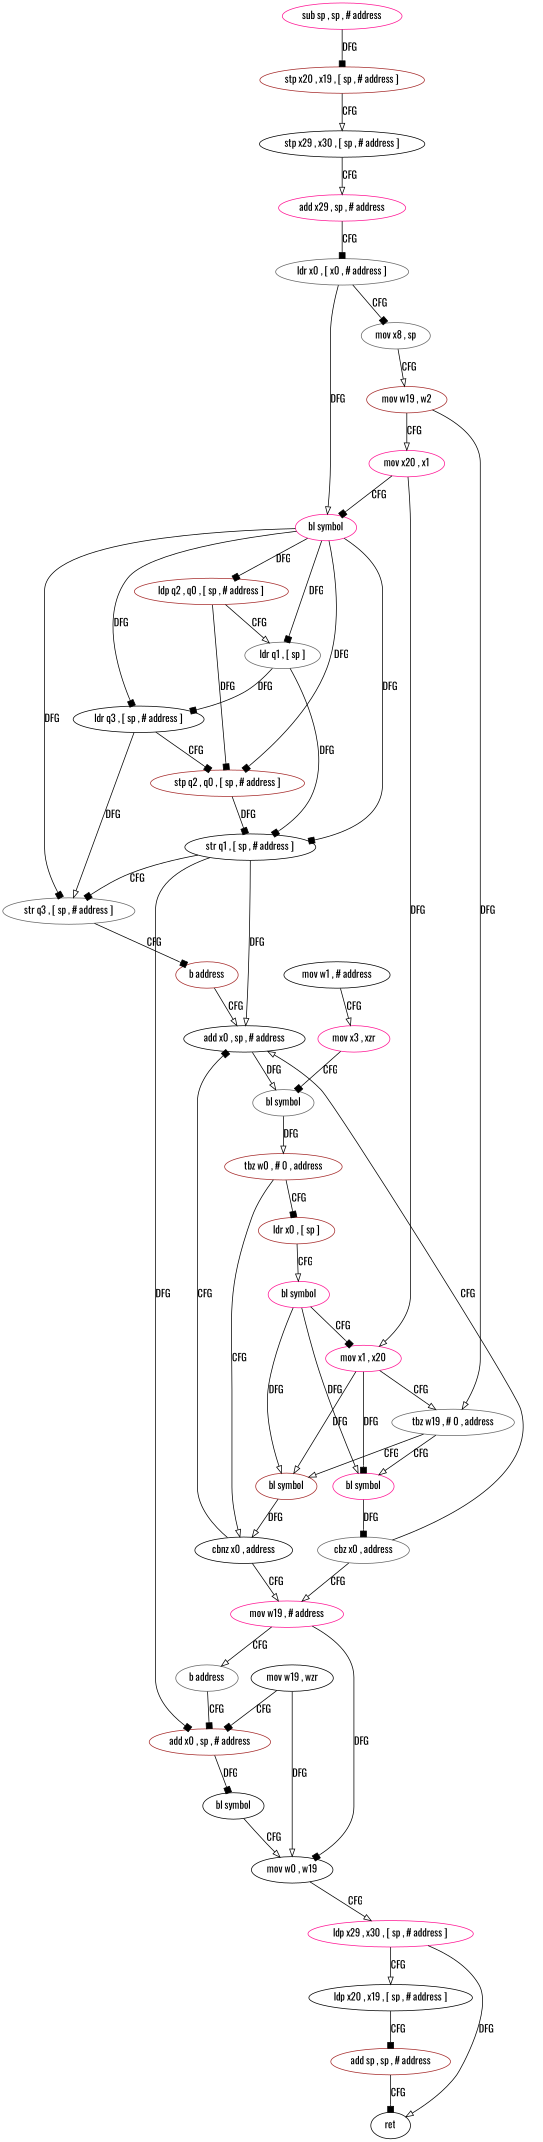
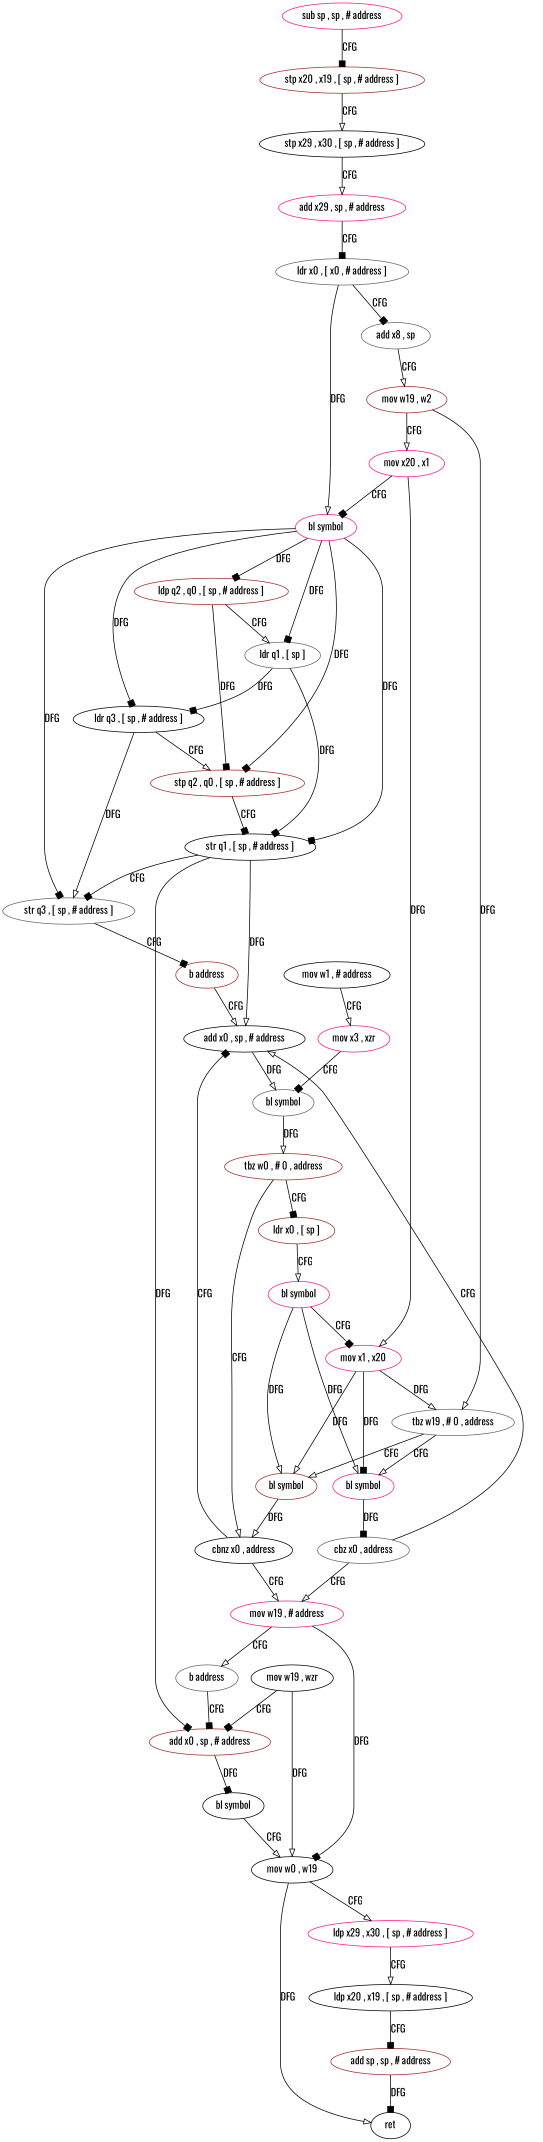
edge "sub sp , sp , # address" -> "stp x20 , x19 , [ sp , # address ]": label "DFG" -> "CFG"
node "mov x8 , sp": label "mov x8 , sp" -> "add x8 , sp"
edge "ldr q3 , [ sp , # address ]" -> "stp q2 , q0 , [ sp , # address ]": arrowhead box -> onormal
edge "stp q2 , q0 , [ sp , # address ]" -> "str q1 , [ sp , # address ]": label "DFG" -> "CFG"
edge "mov x1 , x20" -> "tbz w19 , # 0 , address": label "CFG" -> "DFG"
edge "ldp x29 , x30 , [ sp , # address ]" -> "ret": now "mov w0 , w19" -> "ret"
edge "add sp , sp , # address" -> "ret": label "CFG" -> "DFG"
